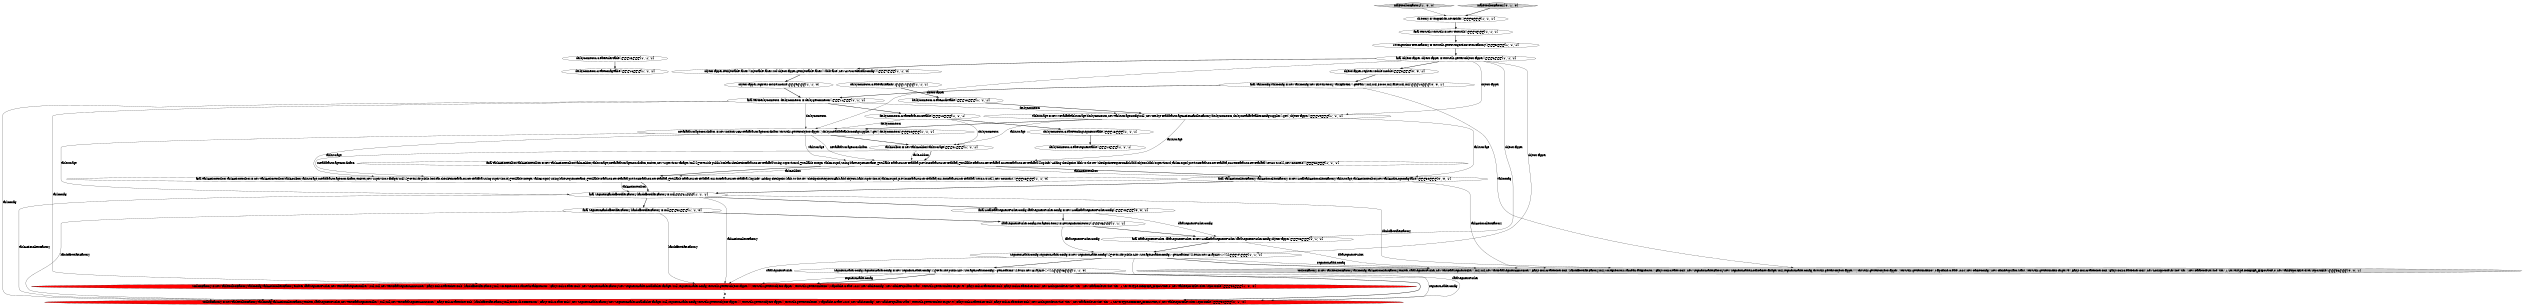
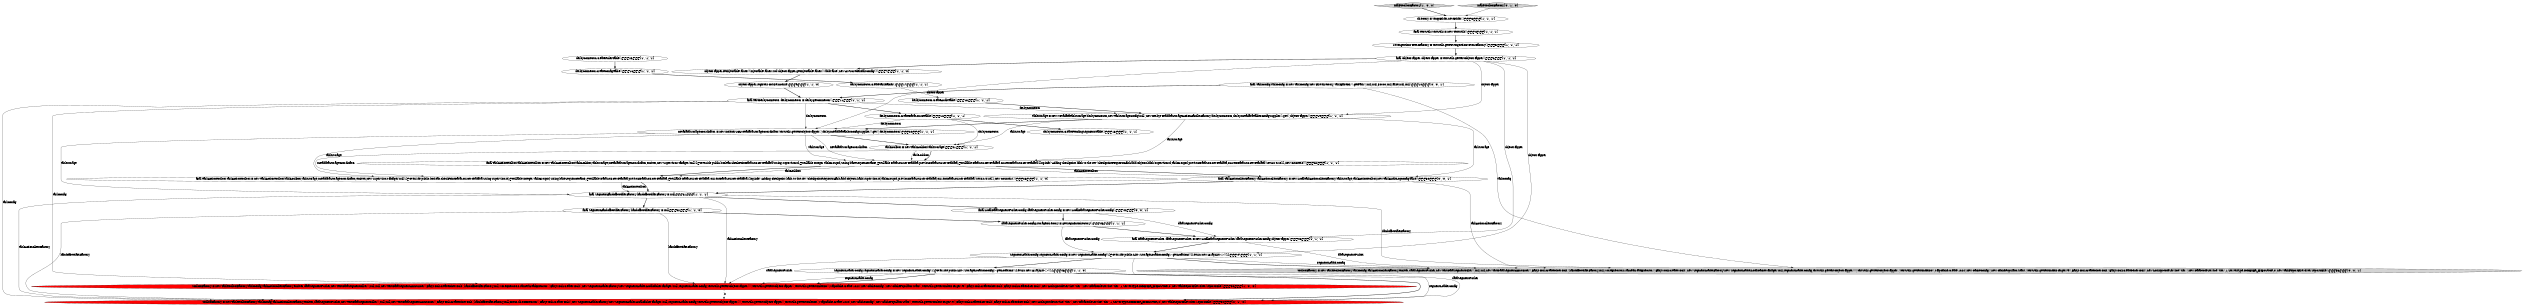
edge "makeToolboxFactory['1', '0', '0']" -> "directory = tempFolder.newFolder()@@@3@@@['1', '1', '1']": style solid -> bold
edge "makeToolboxFactory['0', '1', '0']" -> "directory = tempFolder.newFolder()@@@3@@@['1', '1', '1']": style bold -> solid
node "objectMapper.registerModule(module)@@@8@@@['0', '0', '1']": removed
edge "derbyConnector.createConfigTable()@@@16@@@['1', '1', '1']" -> "derbyConnector.createTaskTables()@@@17@@@['1', '1', '1']": added
edge "derbyConnector.createTaskTables()@@@17@@@['1', '1', '1']" -> "derbyConnector.createAuditTable()@@@18@@@['1', '1', '1']": style bold -> solid
node "derbyConnector.createSegmentTable()@@@14@@@['1', '1', '1']": removed
